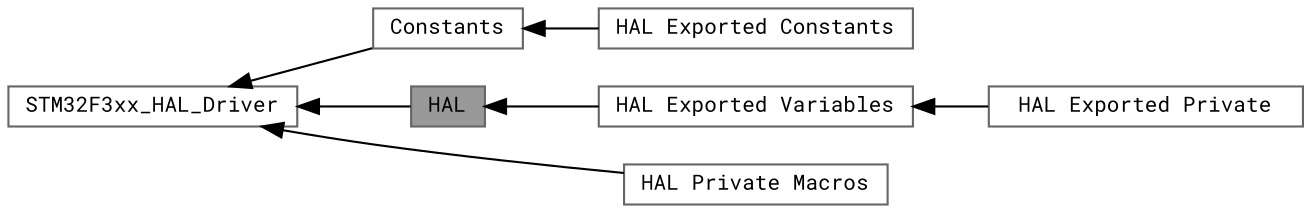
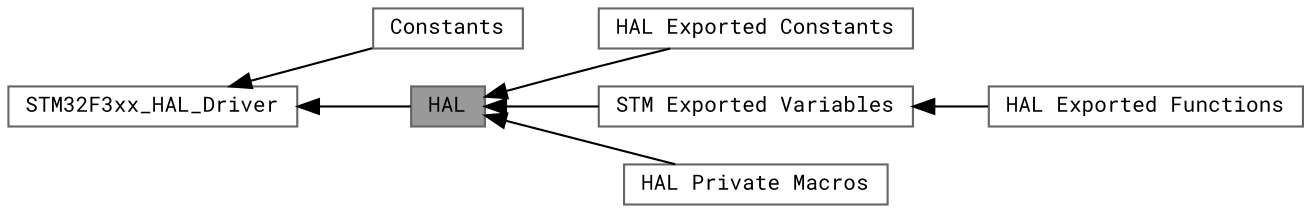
edge "HAL Exported Constants" -> "Constants": now "HAL Exported Constants" -> "HAL"
node "HAL Exported Variables": label "HAL Exported Variables" -> "STM Exported Variables"
node "HAL Exported Private": label "HAL Exported Private" -> "HAL Exported Functions"
edge "HAL Private Macros" -> "STM32F3xx_HAL_Driver": now "HAL Private Macros" -> "HAL"
